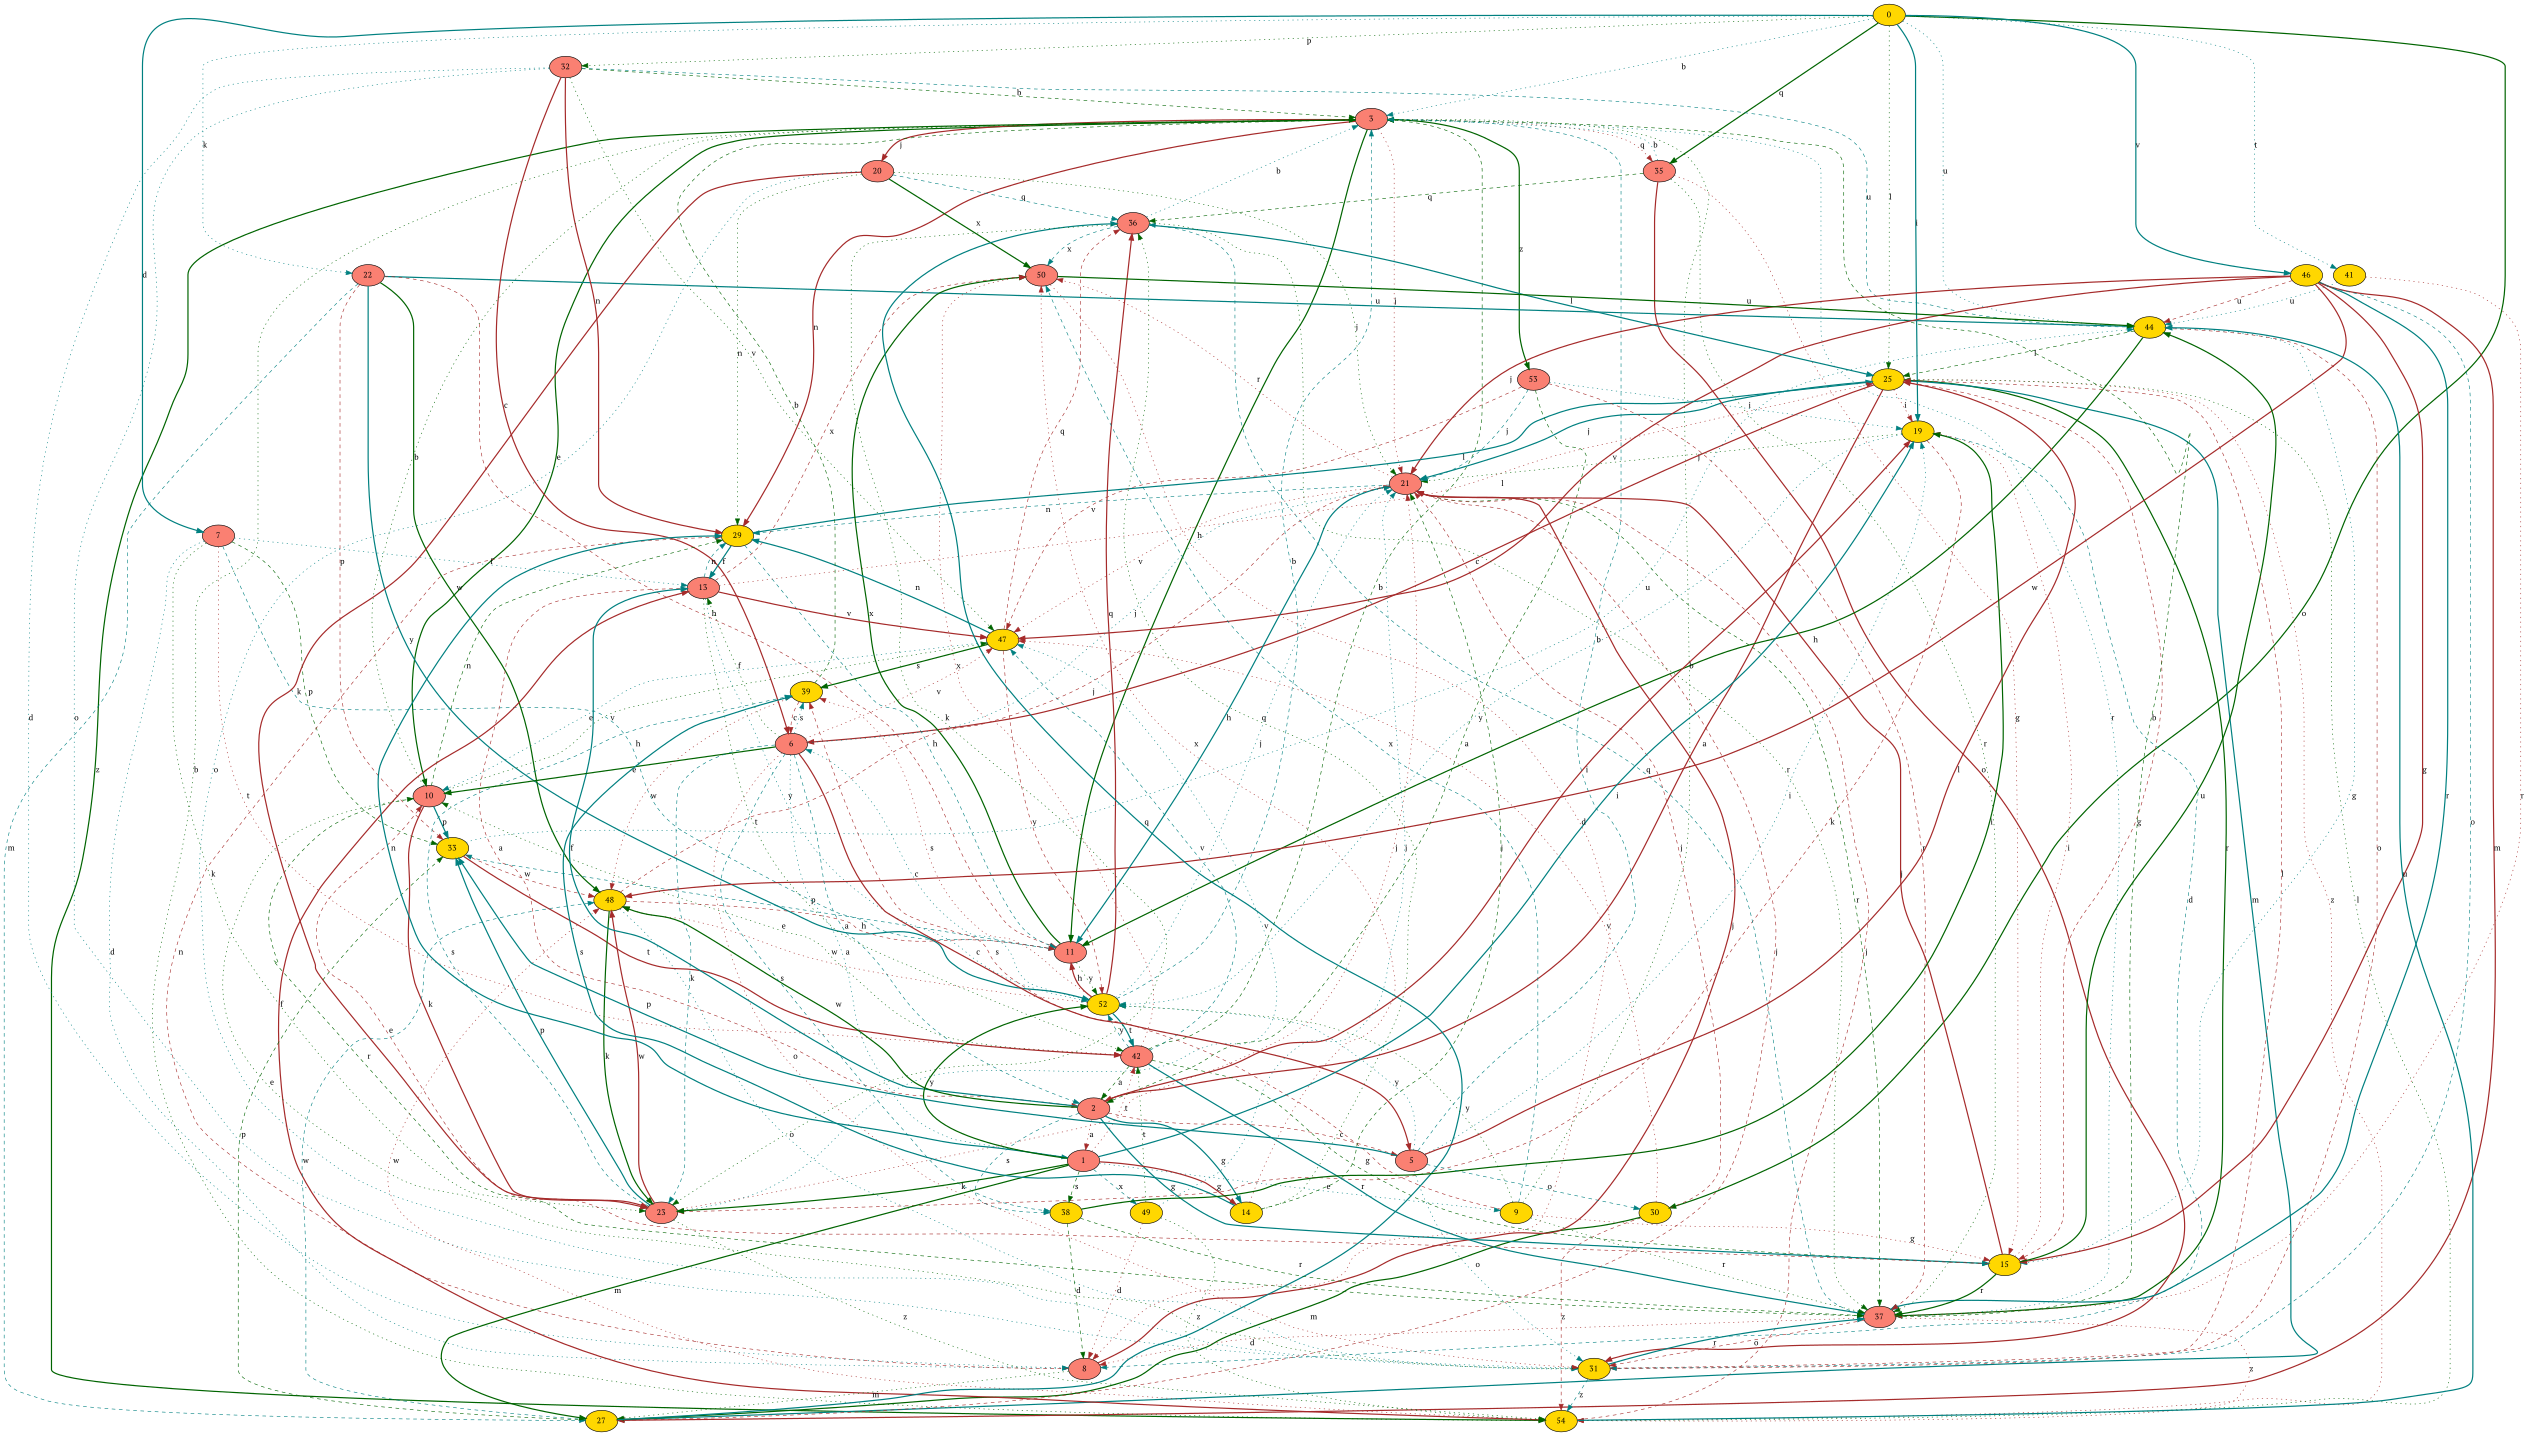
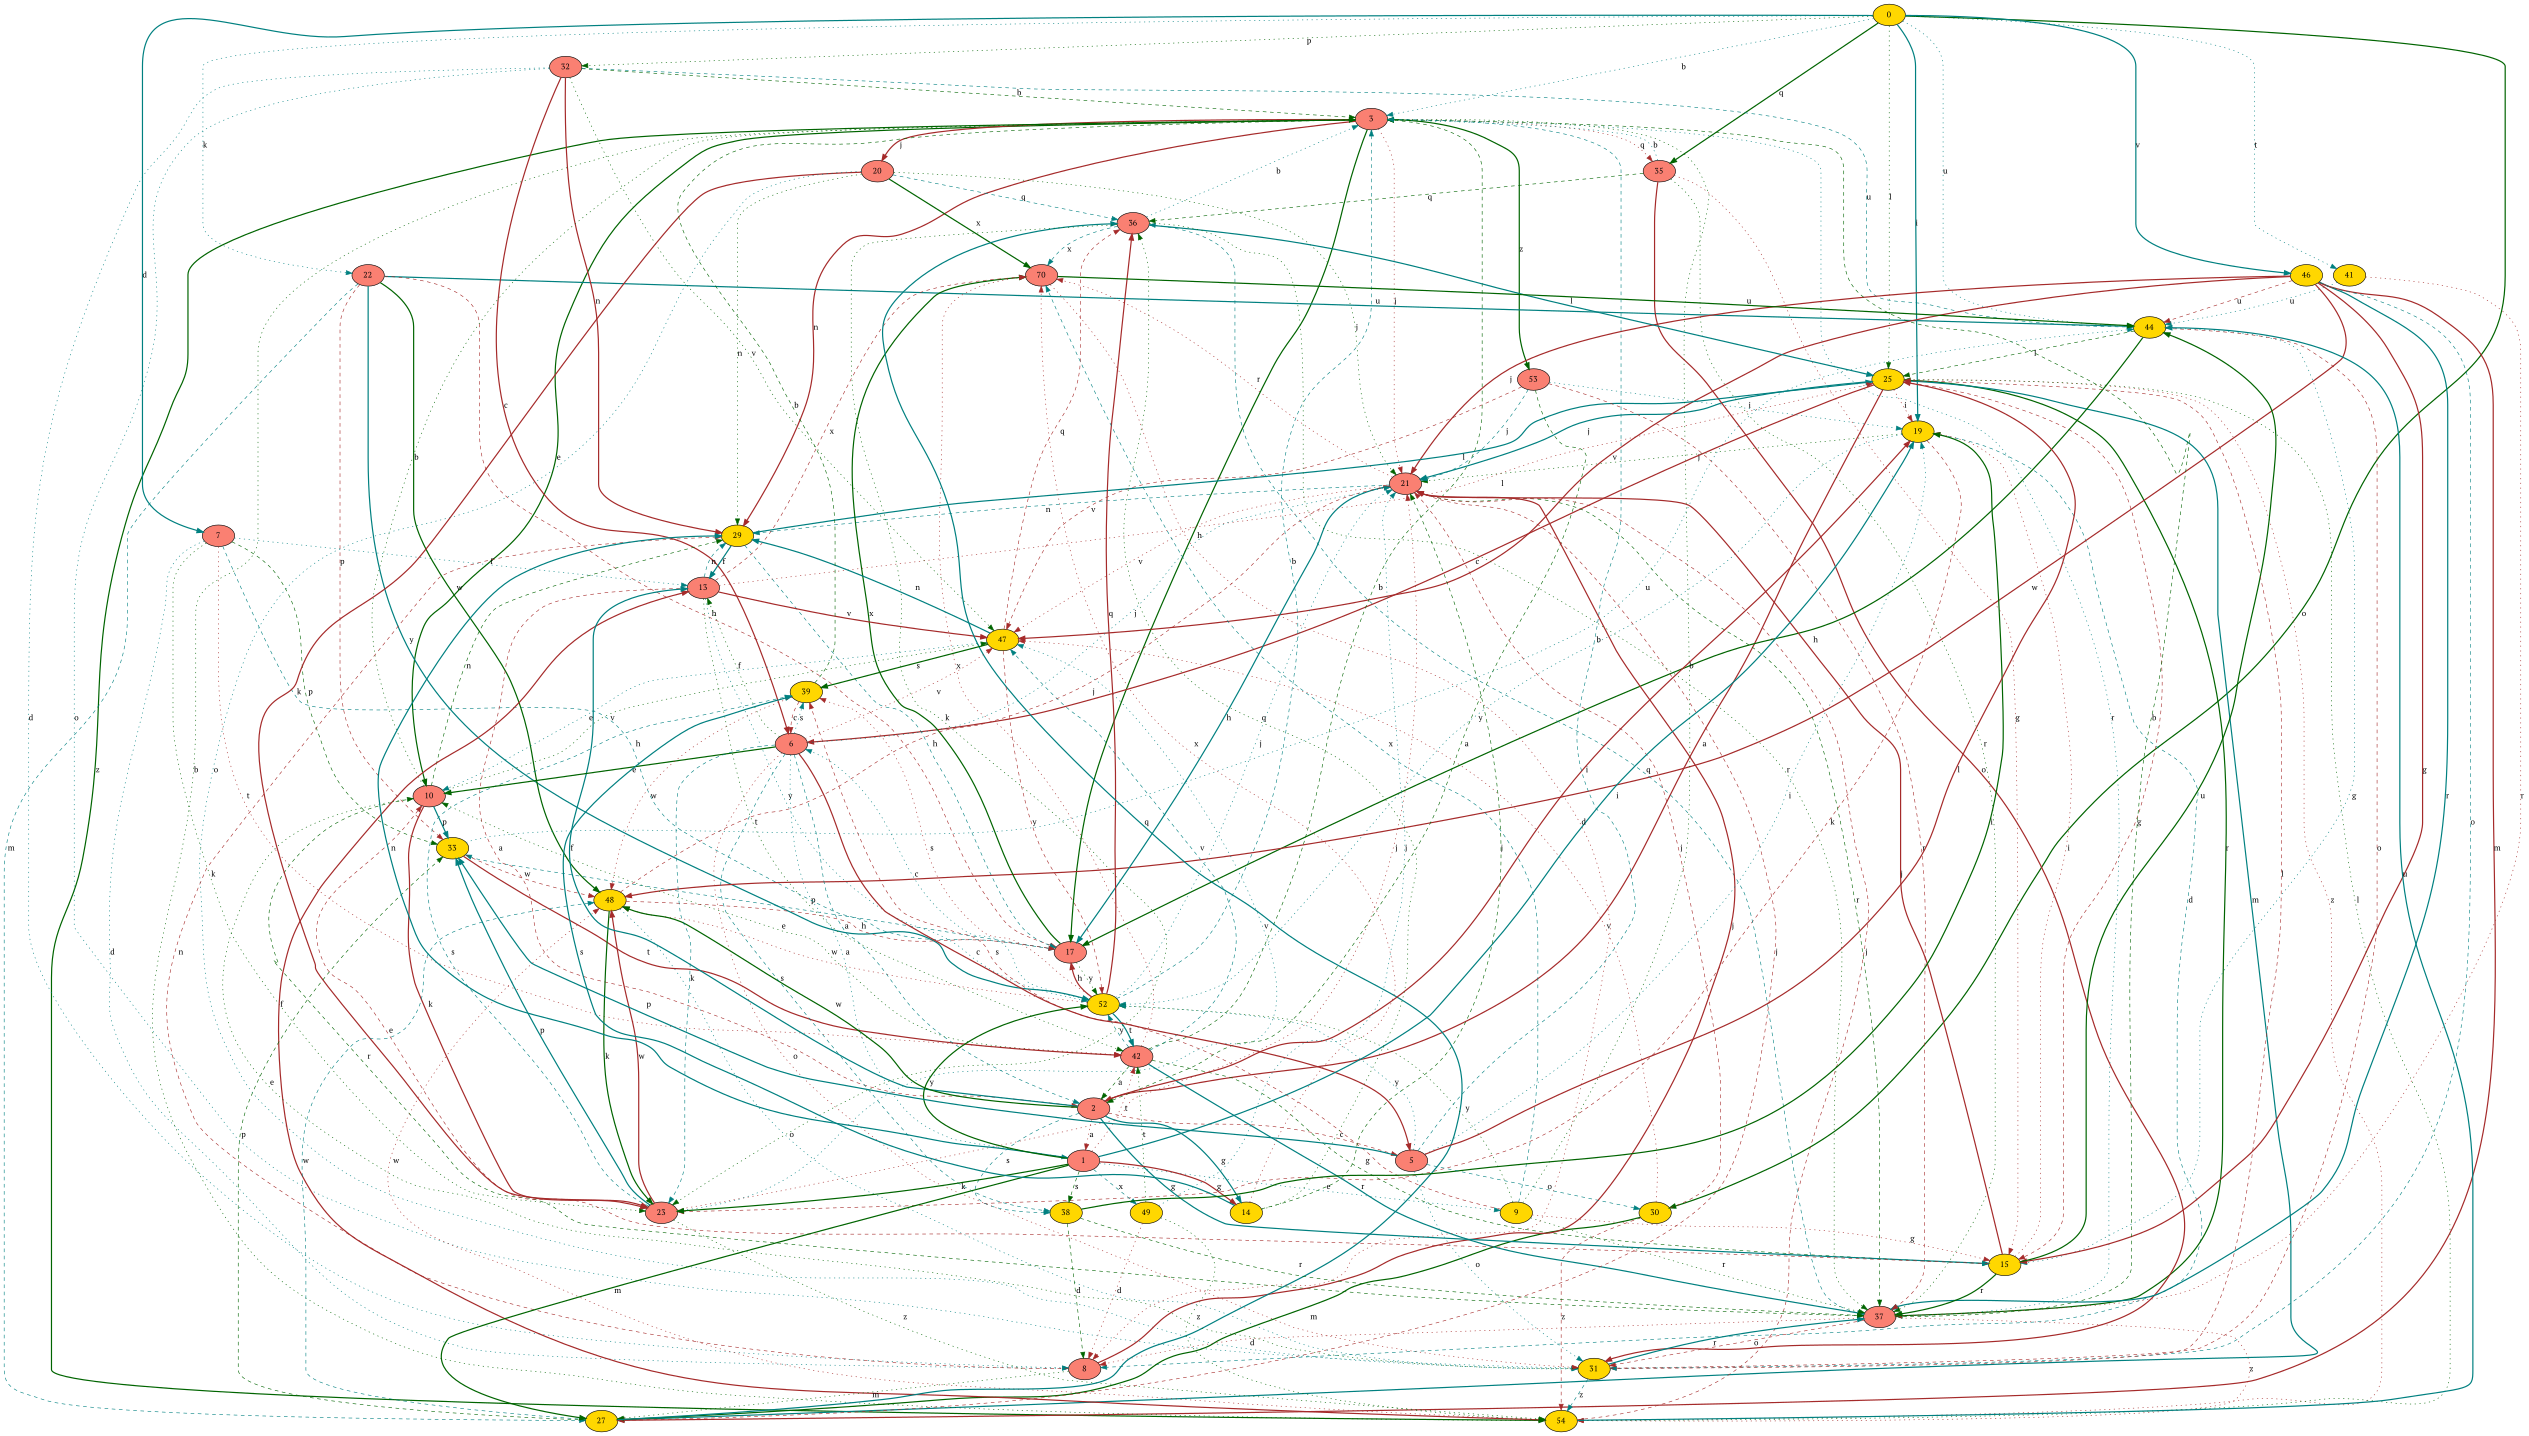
node "50": label "50" -> "70"
node "11": label "11" -> "17"
